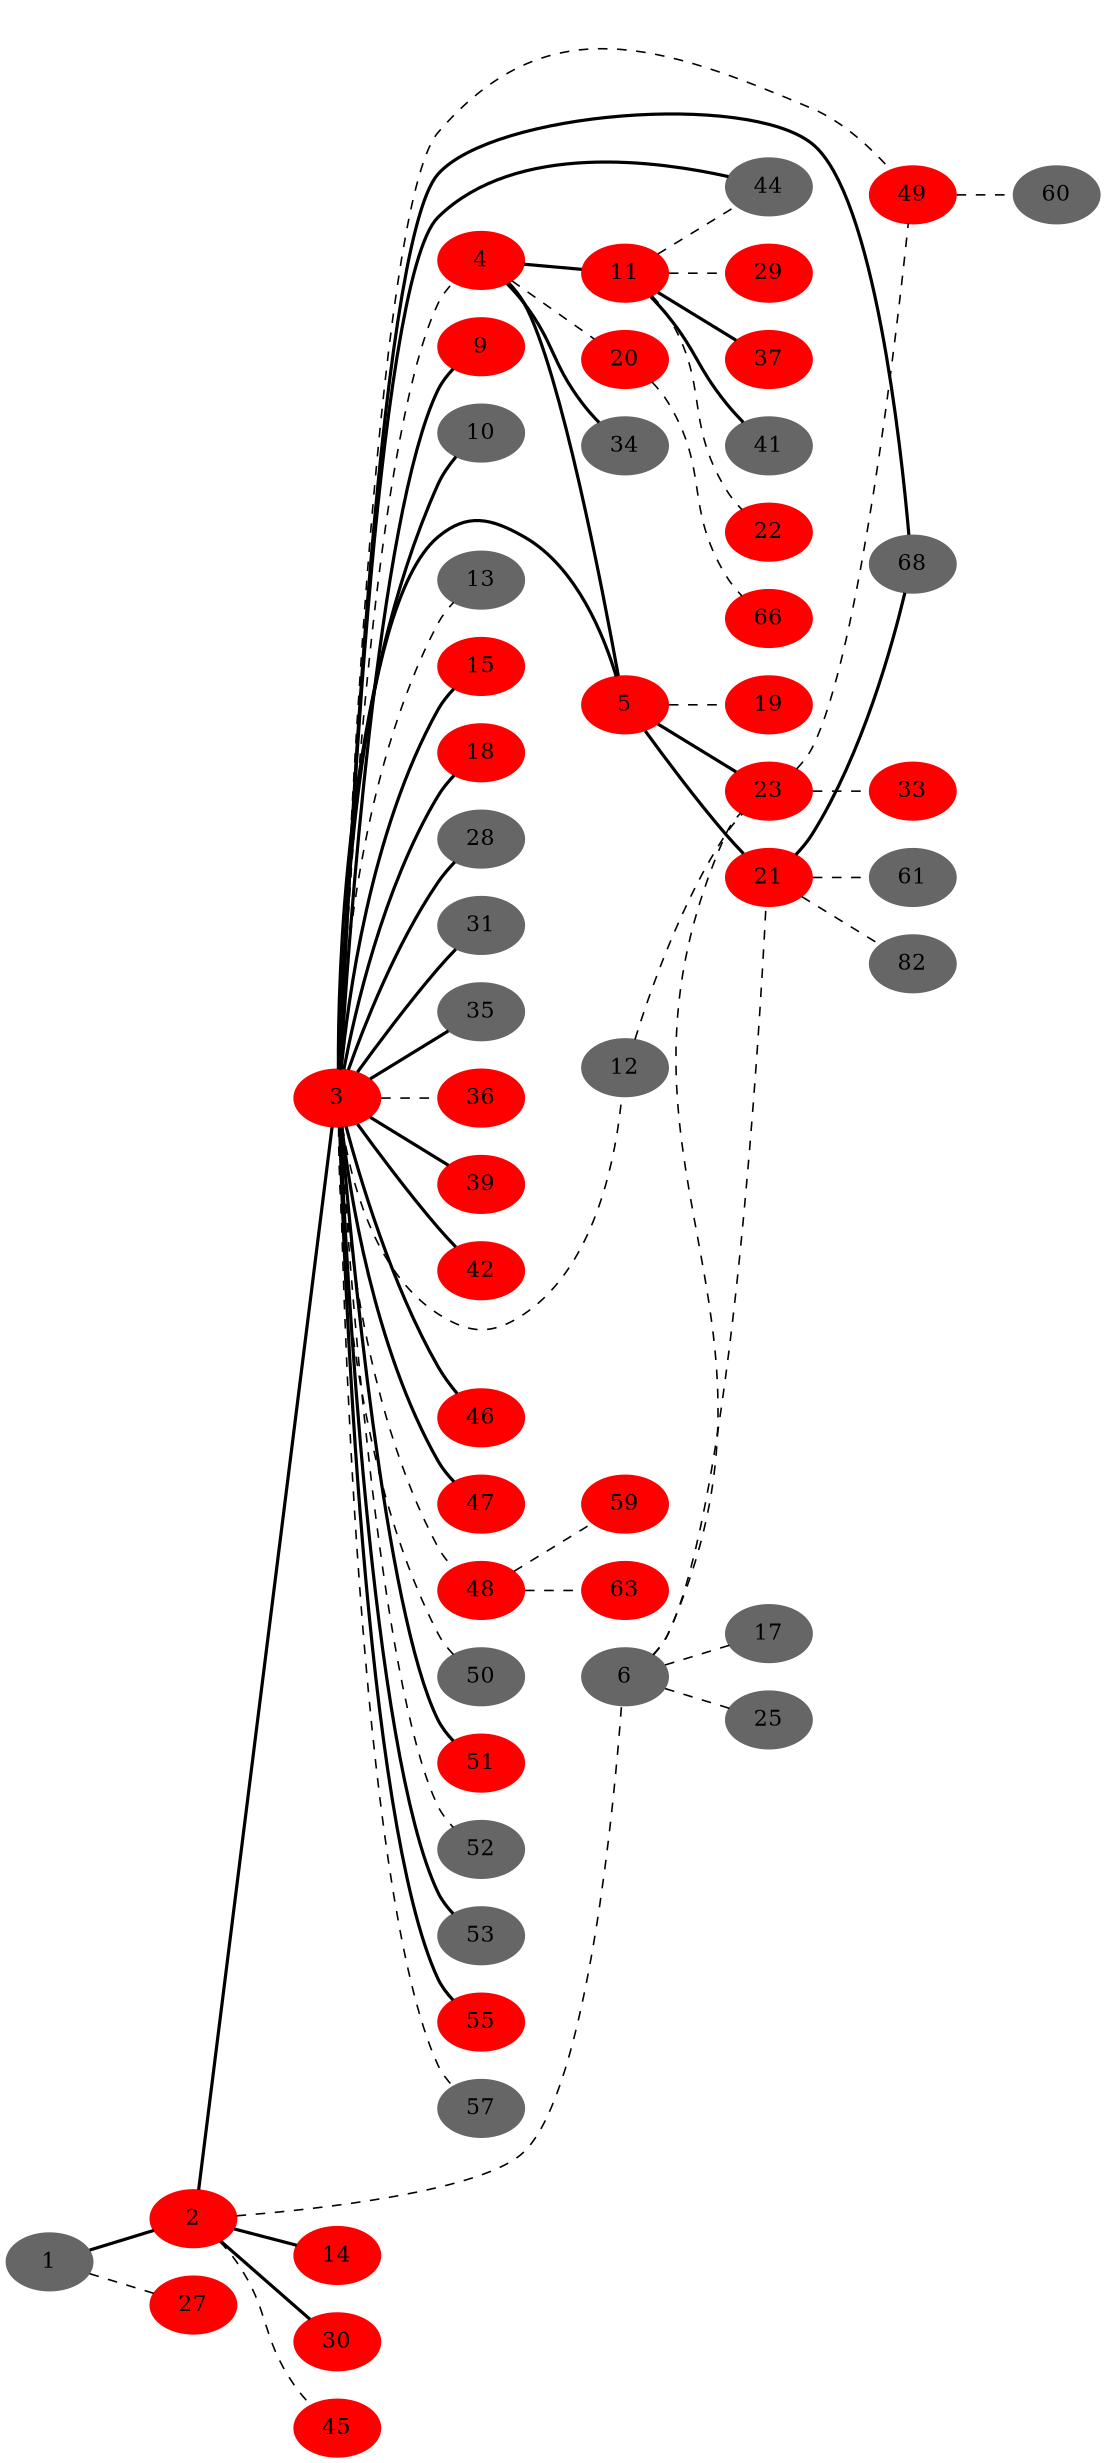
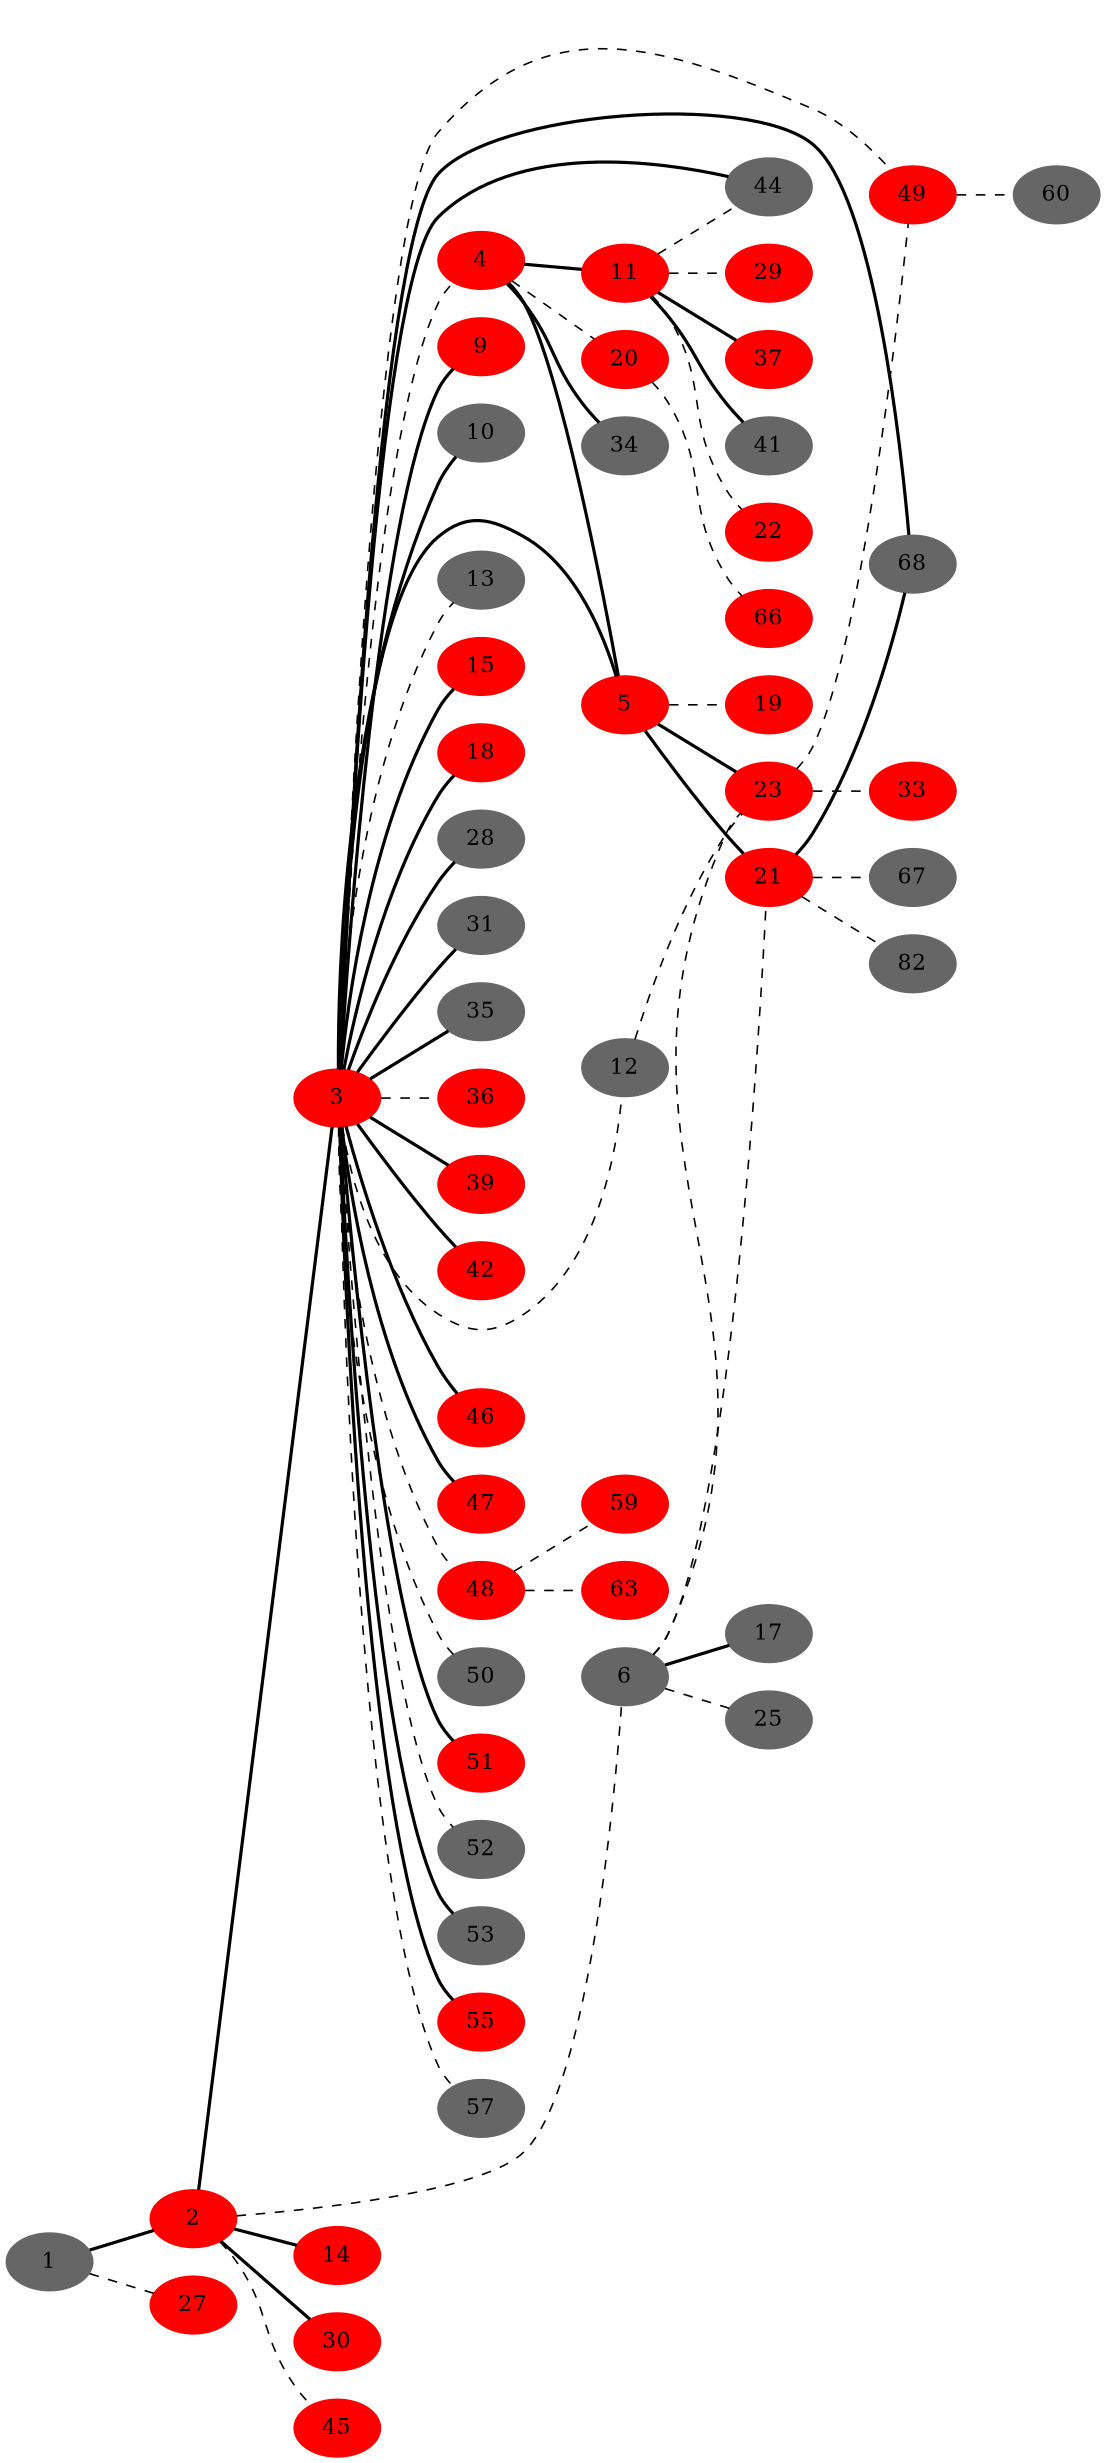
node "61": label "61" -> "67"
edge "17" -- "6": style dashed -> bold
